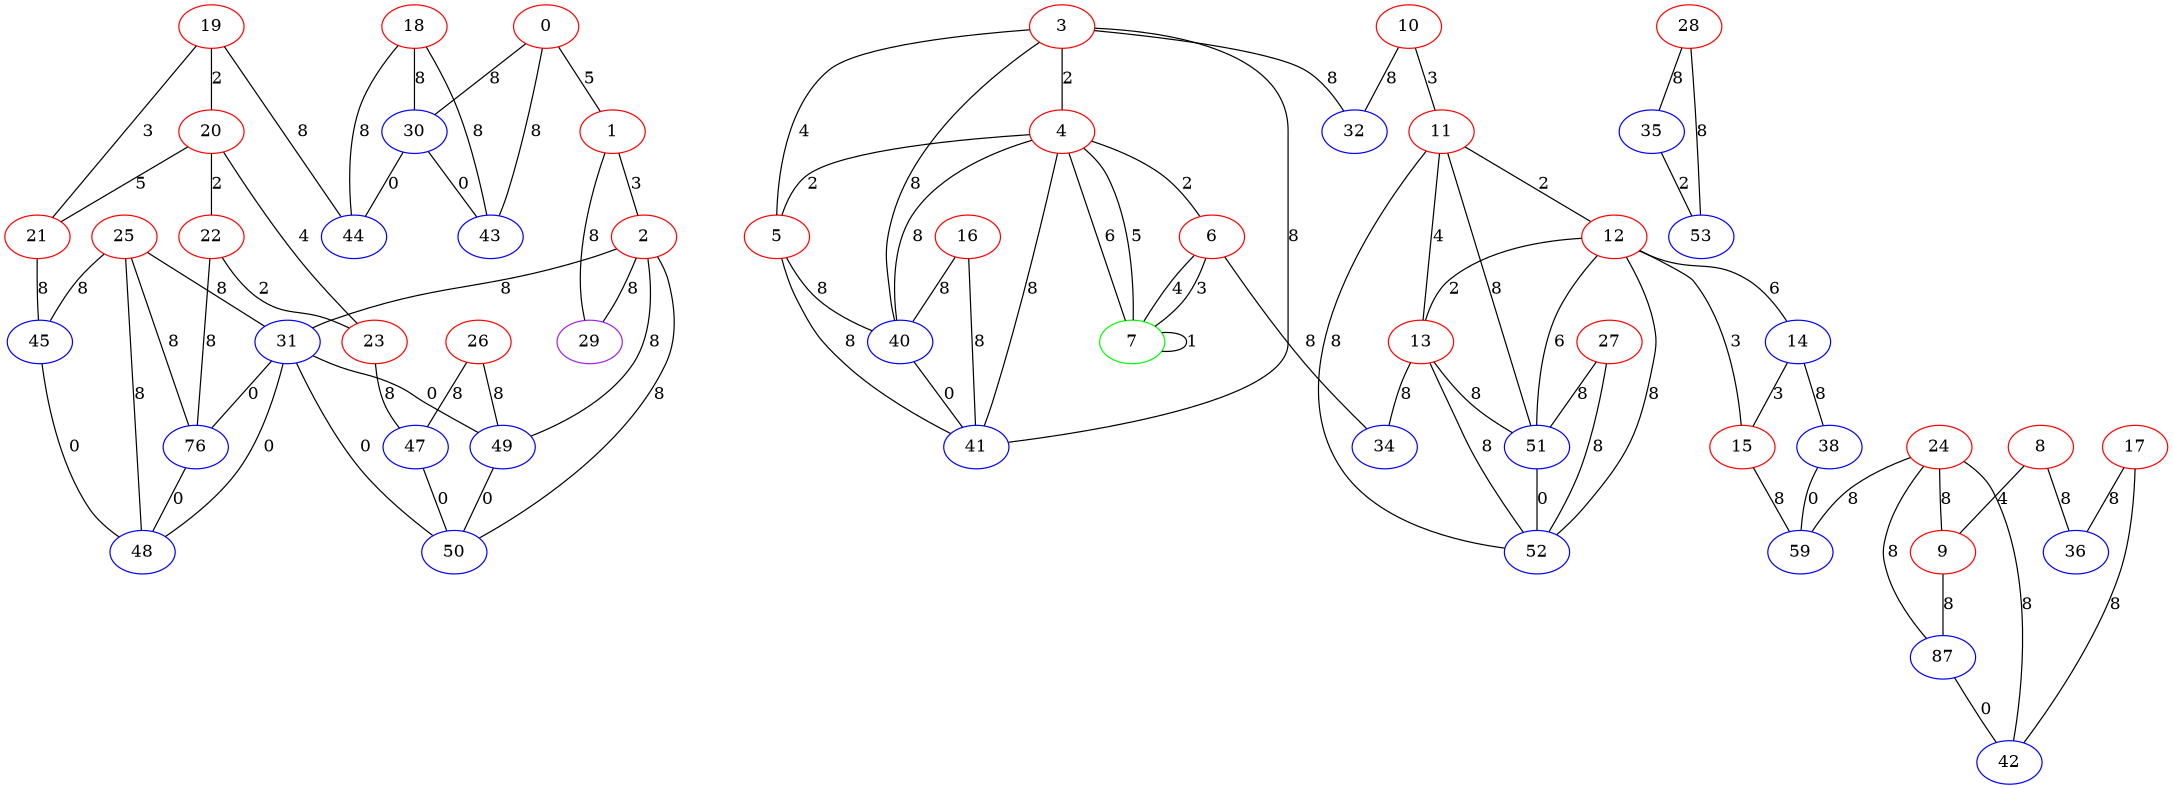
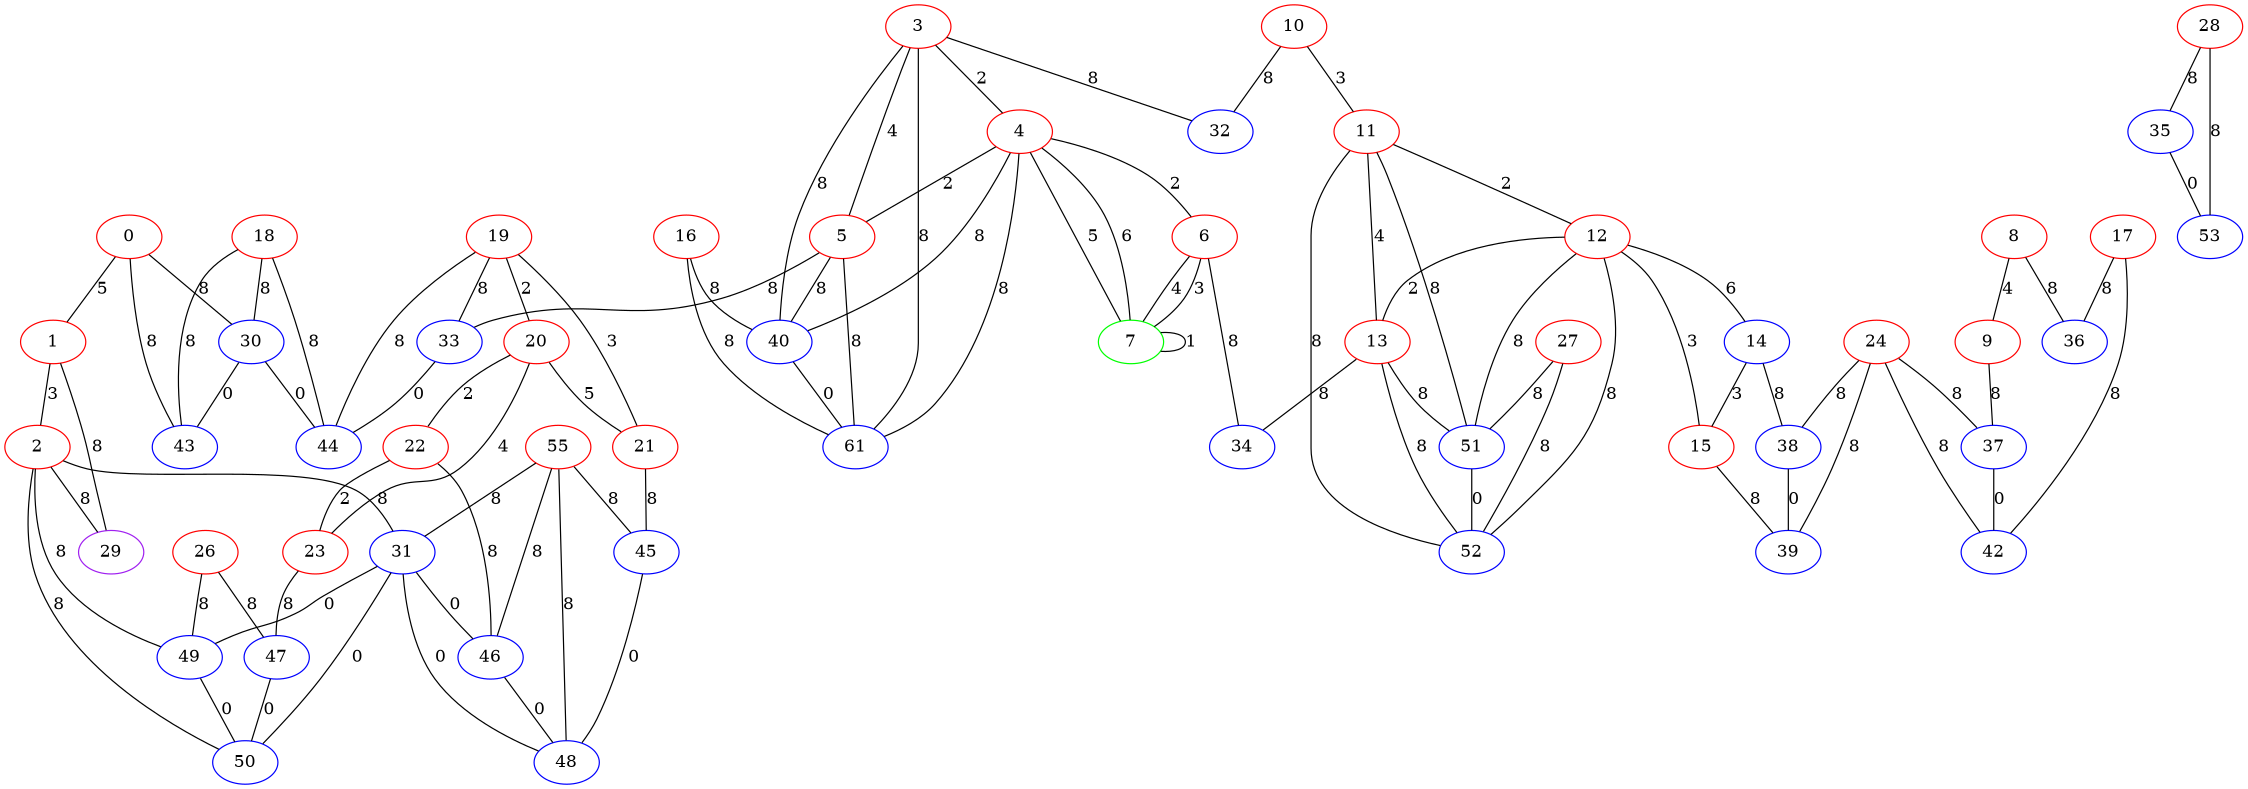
edge "35" -- "53": label "2" -> "0"
node "25": label "25" -> "55"
node "33": added
edge "12" -- "51": label "6" -> "8"
node "76": label "76" -> "46"
node "41": label "41" -> "61"
edge "24" -- "9": now "24" -- "38"
node "59": label "59" -> "39"
node "87": label "87" -> "37"
